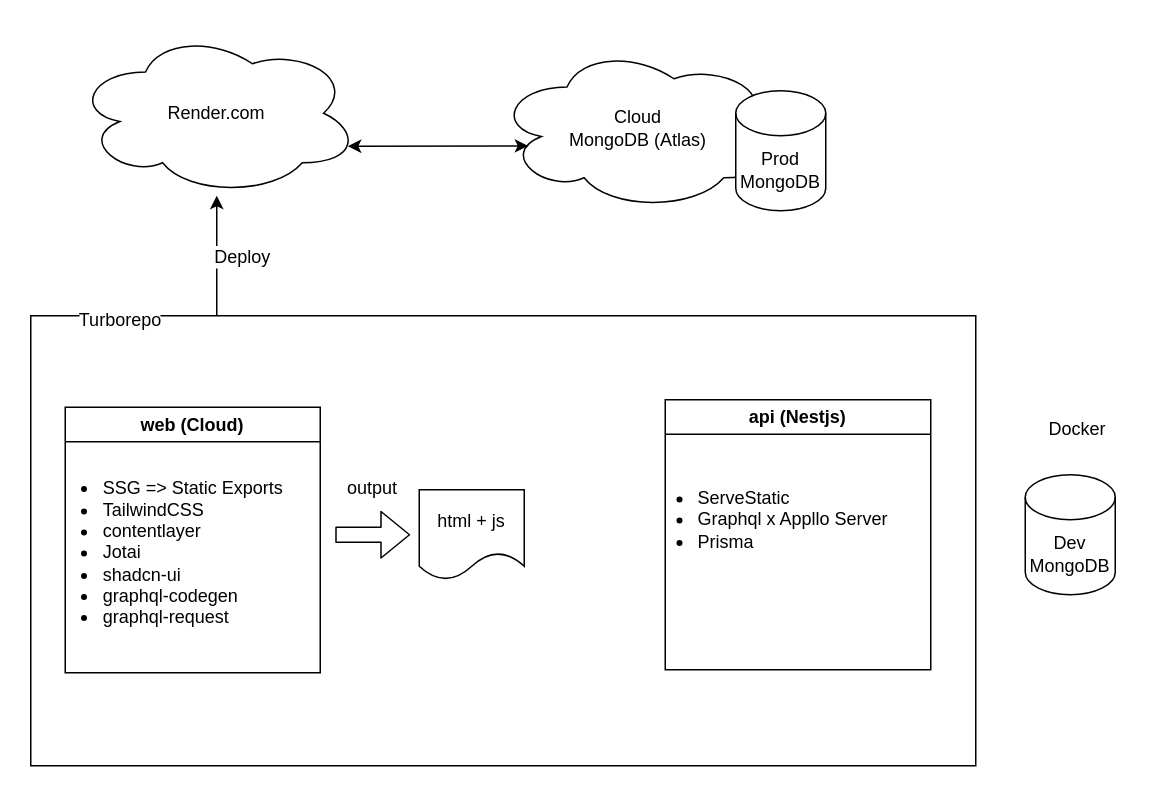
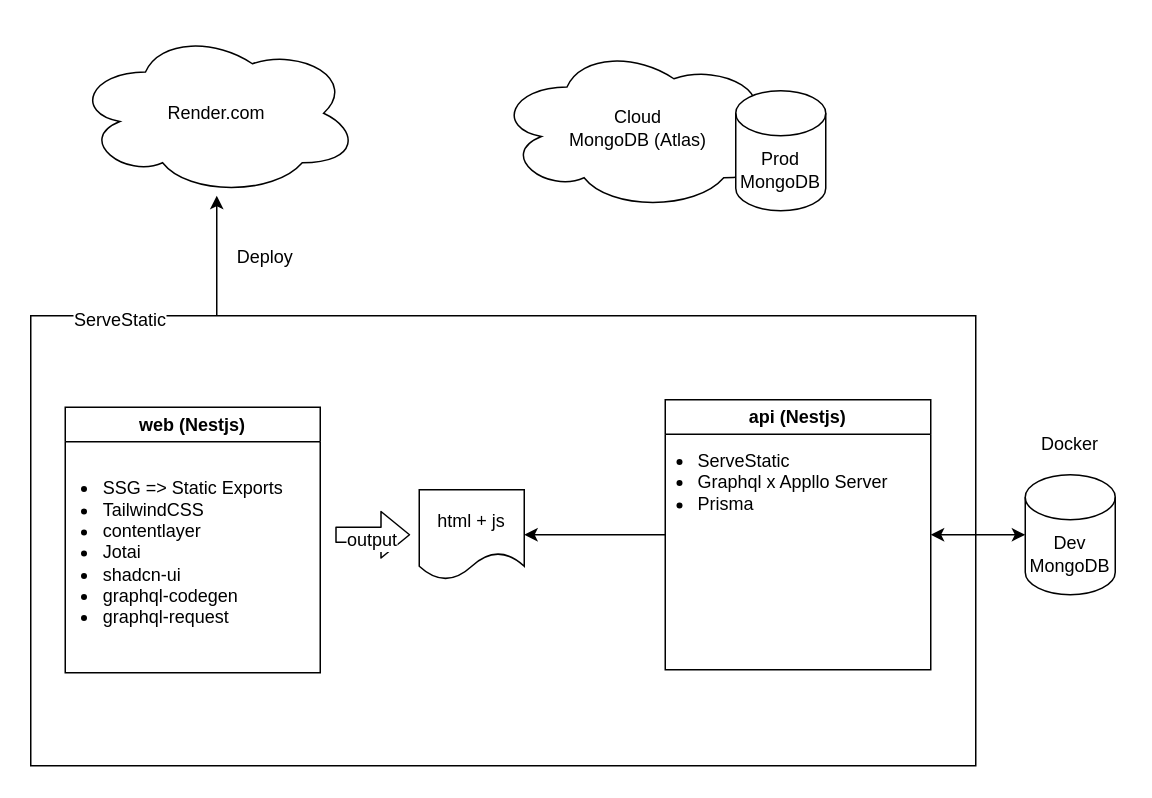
edge "Render.com" -- "Cloud MongoDB (Atlas)": removed
node "Deploy": moved (243, 257) -> (266, 257)
node "Turborepo": label "Turborepo" -> "ServeStatic"
node "web (Cloud)": label "web (Cloud)" -> "web (Nestjs)"
node "Docker": moved (1078, 430) -> (1070, 445)
node "output": moved (373, 488) -> (373, 541)
node "ServeStatic Graphql x Appllo Server Prisma": moved (796, 520) -> (796, 482)
edge "api (Nestjs)" -> "html + js": added
edge "api (Nestjs)" -- "Dev MongoDB": added
